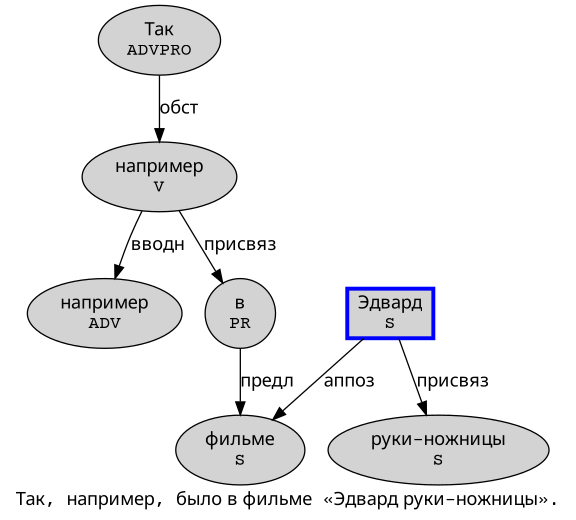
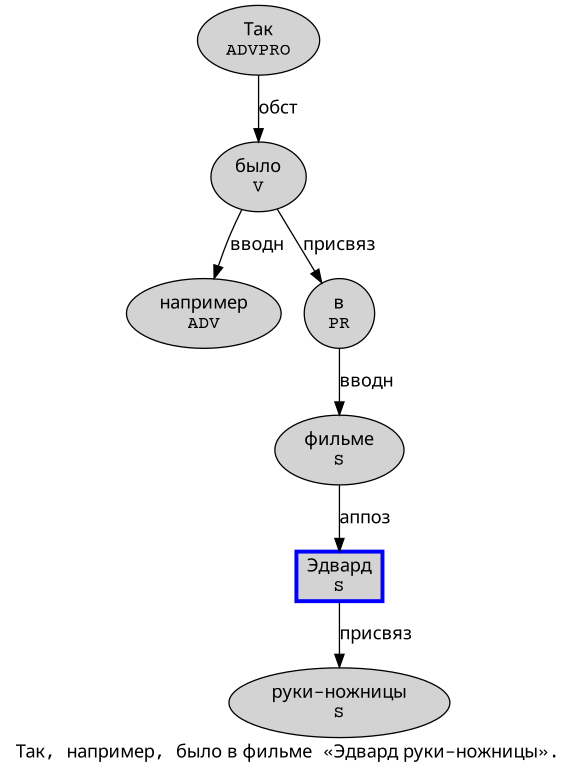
node "например V": label "например V" -> "было V"
edge "Эдвард S" -> "фильме S": reversed
edge "в PR" -> "фильме S": label "предл" -> "вводн"
